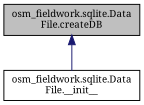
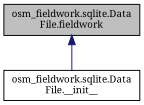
node "osm_fieldwork.sqlite.Data File.createDB": label "osm_fieldwork.sqlite.Data File.createDB" -> "osm_fieldwork.sqlite.Data File.fieldwork"
